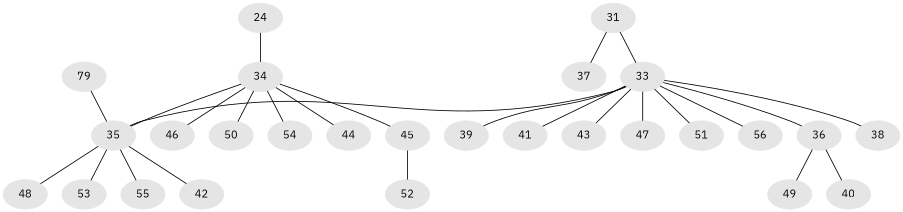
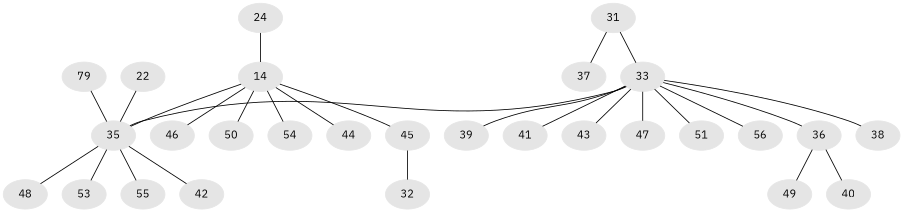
node "22": added
node "34": label "34" -> "14"
node "52": label "52" -> "32"
